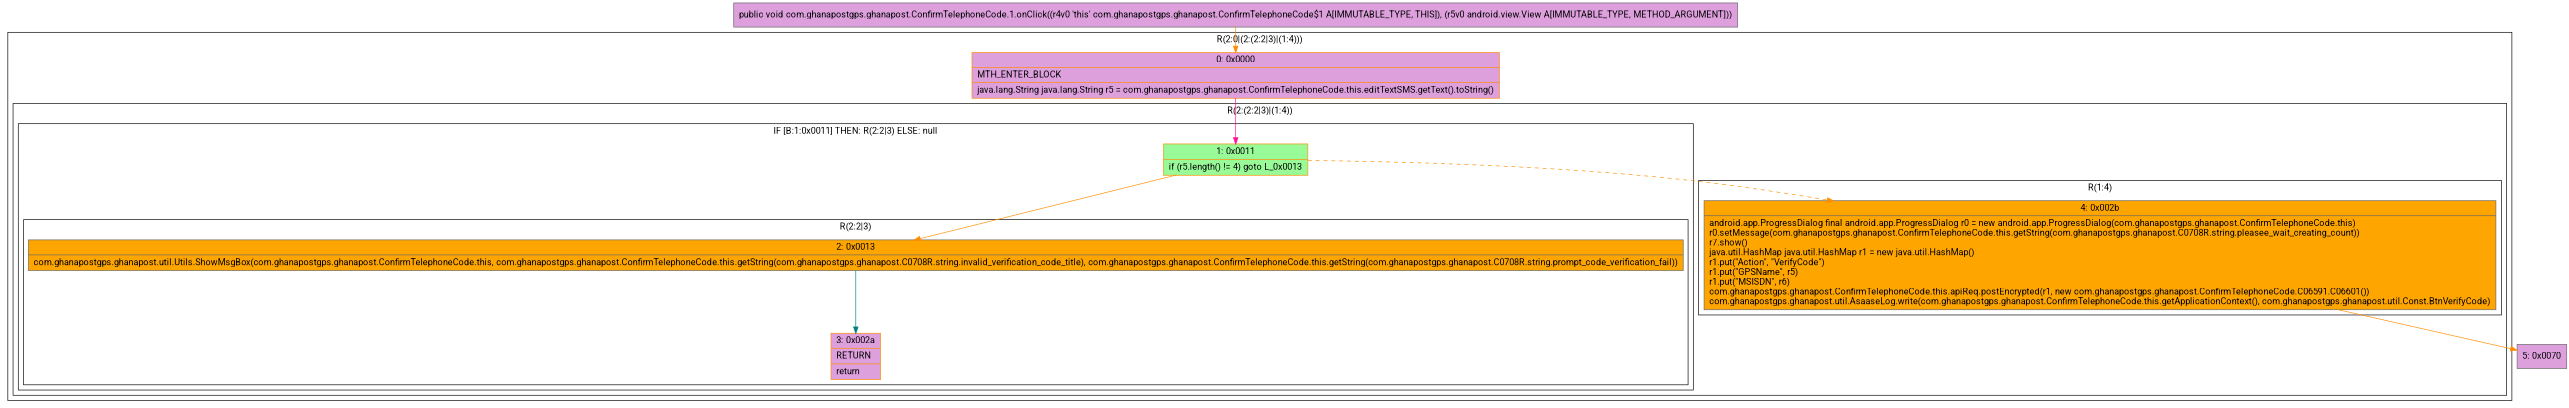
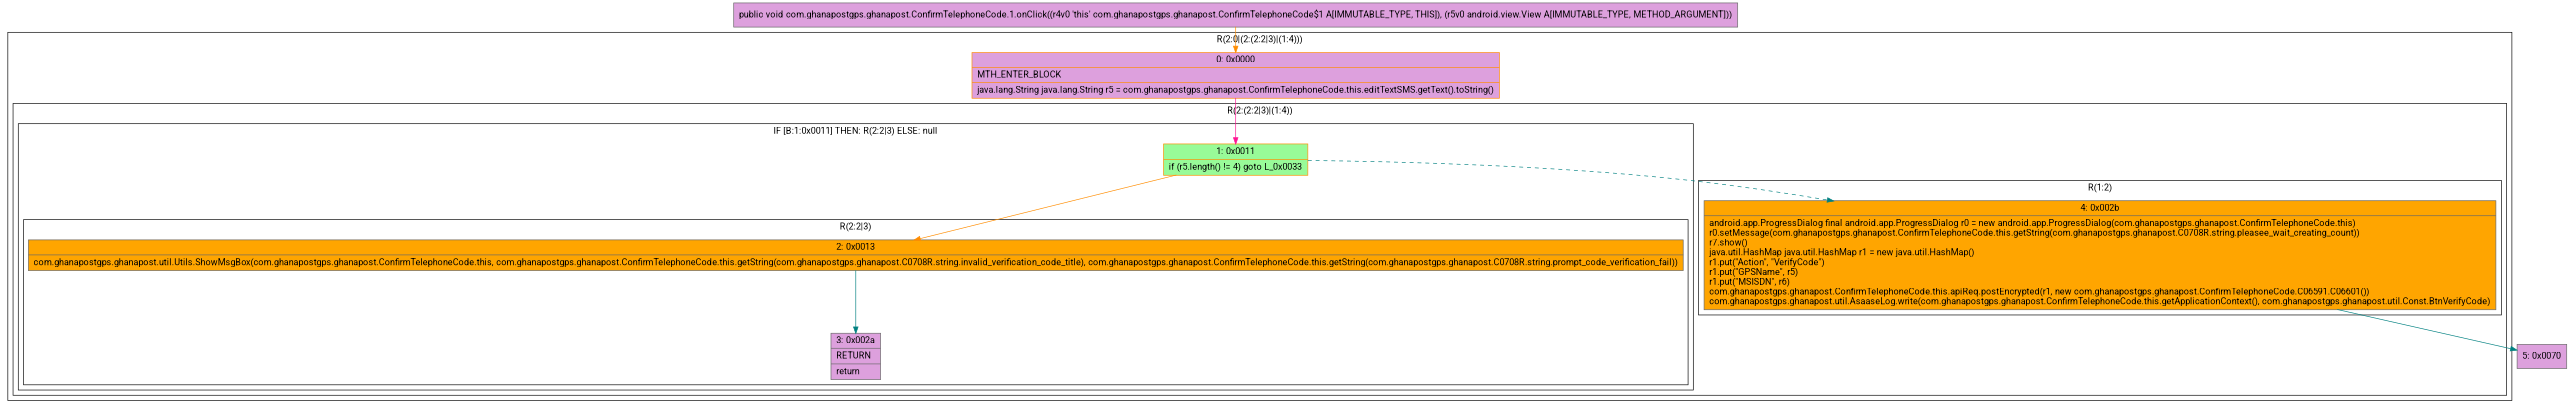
node "1: 0x0011": text "if (r5.length() != 4) goto L_0x0013" -> "if (r5.length() != 4) goto L_0x0033"
edge "1: 0x0011" -> "4: 0x002b": color darkorange -> teal
cluster "R(1:4)": label "R(1:4)" -> "R(1:2)"
edge "4: 0x002b" -> "5: 0x0070": color darkorange -> teal
node "3: 0x002a": color darkorange -> gray40
